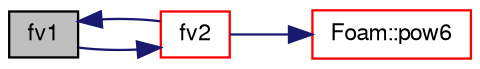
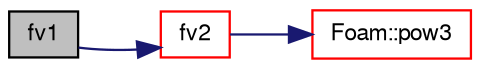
edge "fv2" -> "fv1": removed
node "Foam::pow6": label "Foam::pow6" -> "Foam::pow3"
